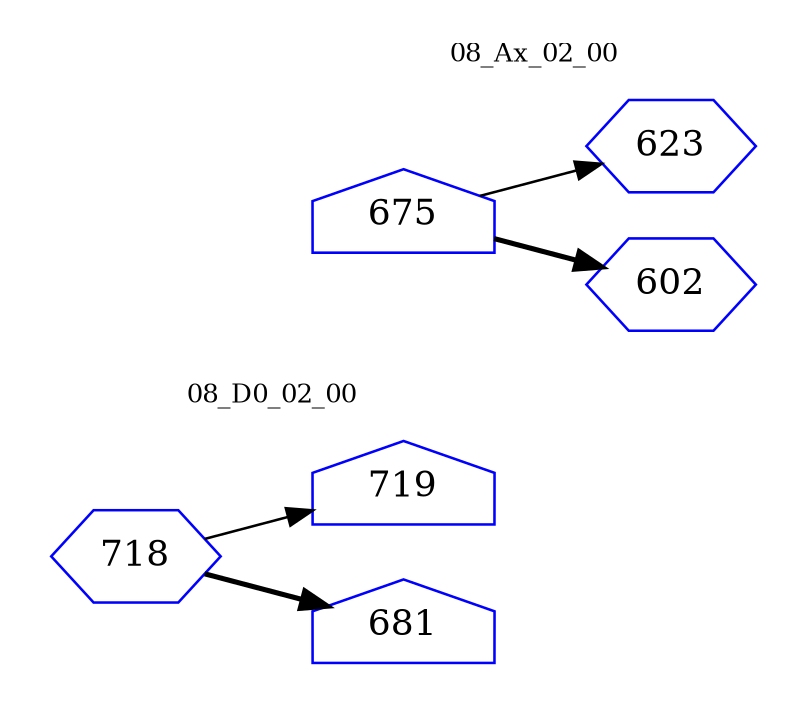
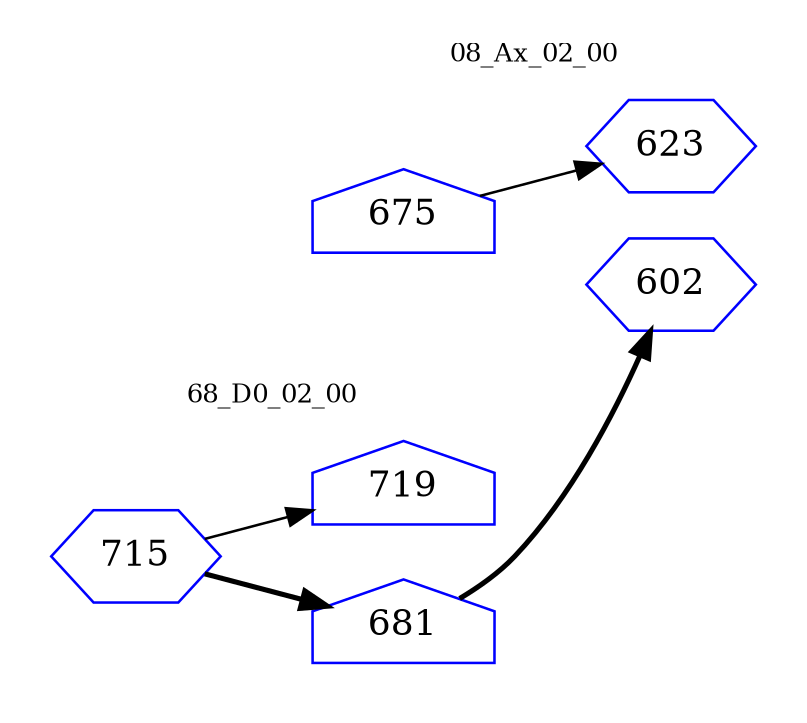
edge "675" -> "602": now "681" -> "602"
cluster "08_D0_02_00": label "08_D0_02_00" -> "68_D0_02_00"
node "718": label "718" -> "715"
